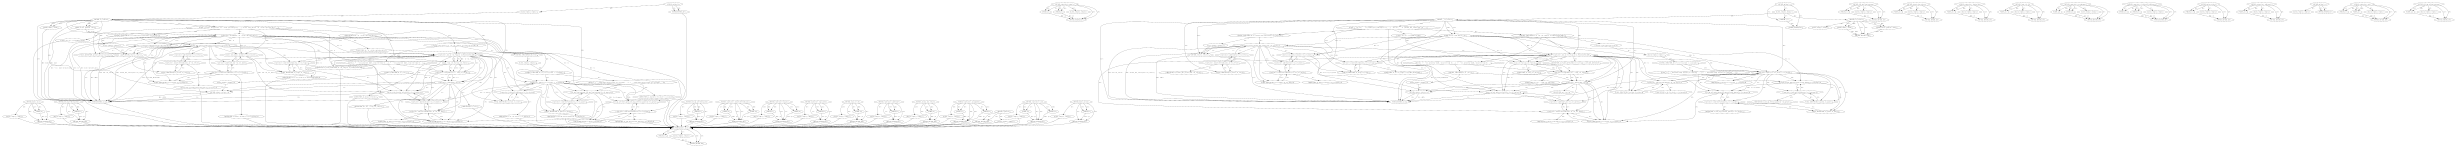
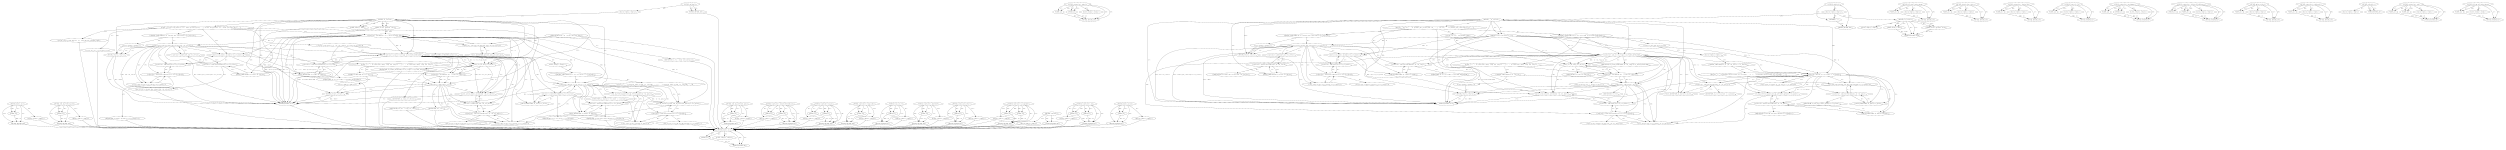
node "<(LOCAL,struct loop_device* lo: loop_device*)<SUB>3</SUB>>": added
